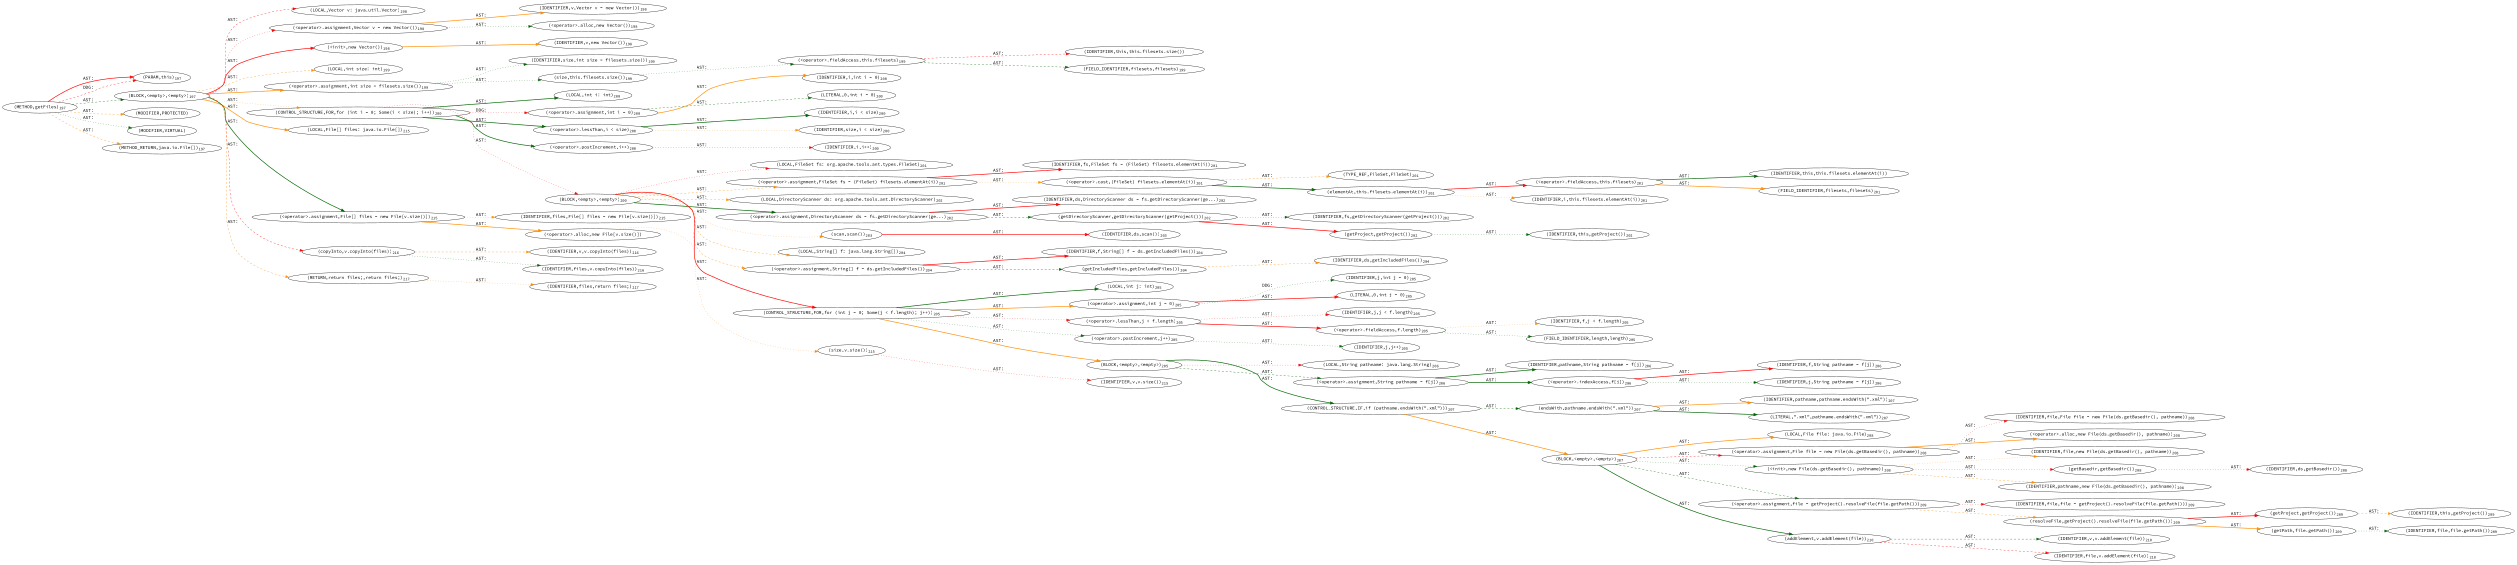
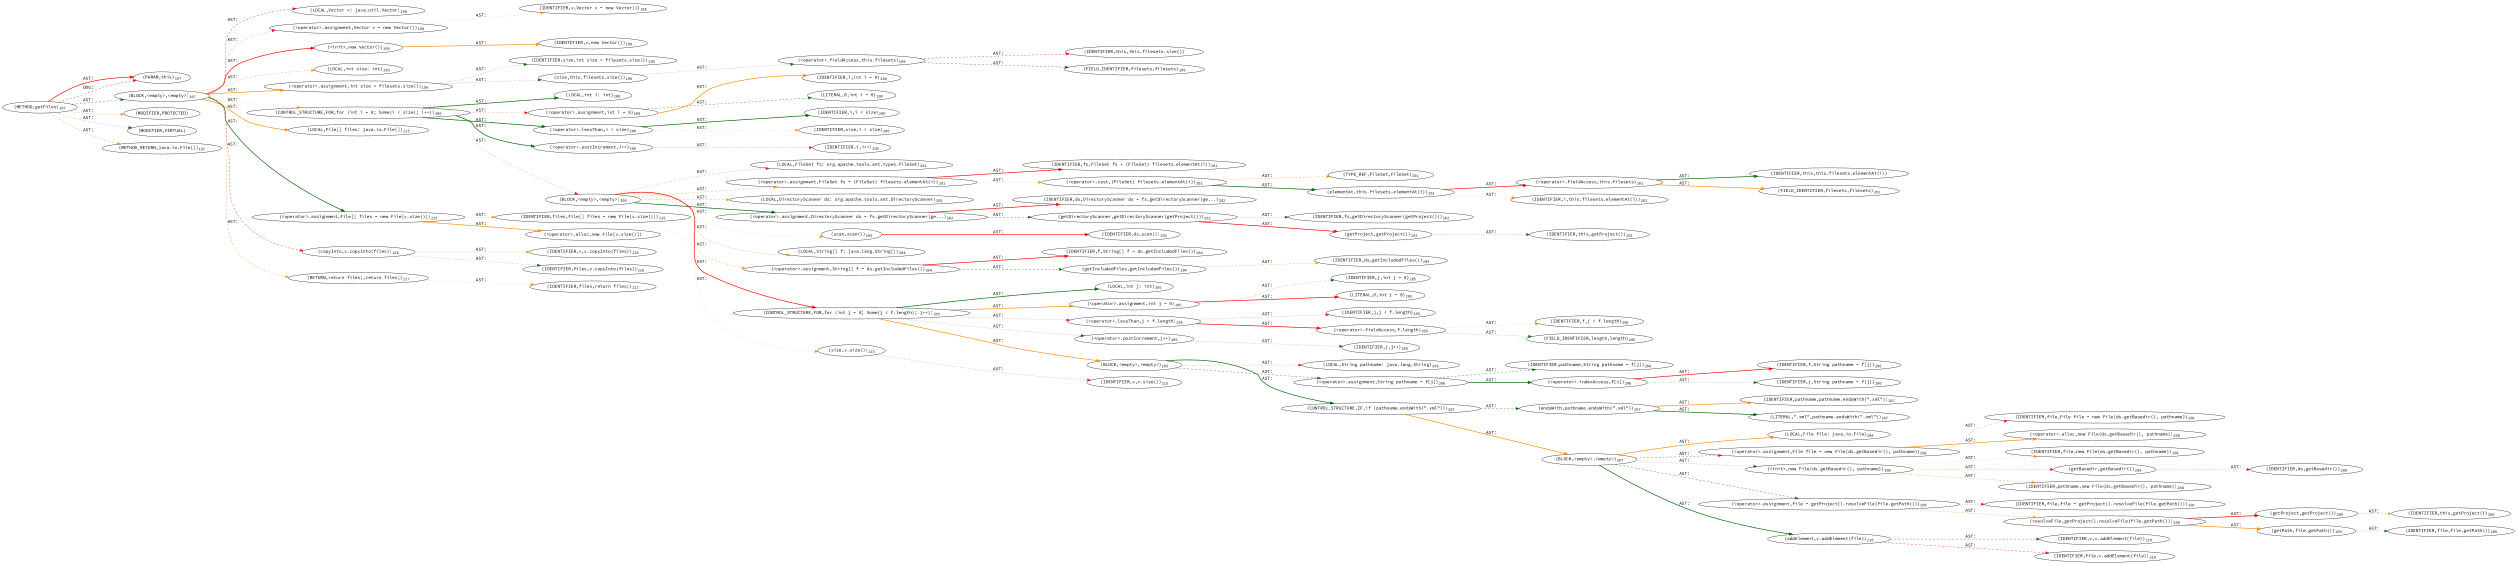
edge "(<operator>.assignment,Vector v = new Vector())" -> "(IDENTIFIER,v,Vector v = new Vector())": style bold -> dotted
node "(<operator>.alloc,new Vector())": removed
edge "(CONTROL_STRUCTURE,FOR,for (int i = 0; Some(i < size); i++))" -> "(<operator>.assignment,int i = 0)": label "DDG: " -> "AST: "
edge "(<operator>.assignment,int j = 0)" -> "(IDENTIFIER,j,int j = 0)": label "DDG: " -> "AST: "
edge "(<operator>.assignment,String pathname = f[j])" -> "(IDENTIFIER,pathname,String pathname = f[j])": style bold -> dashed
